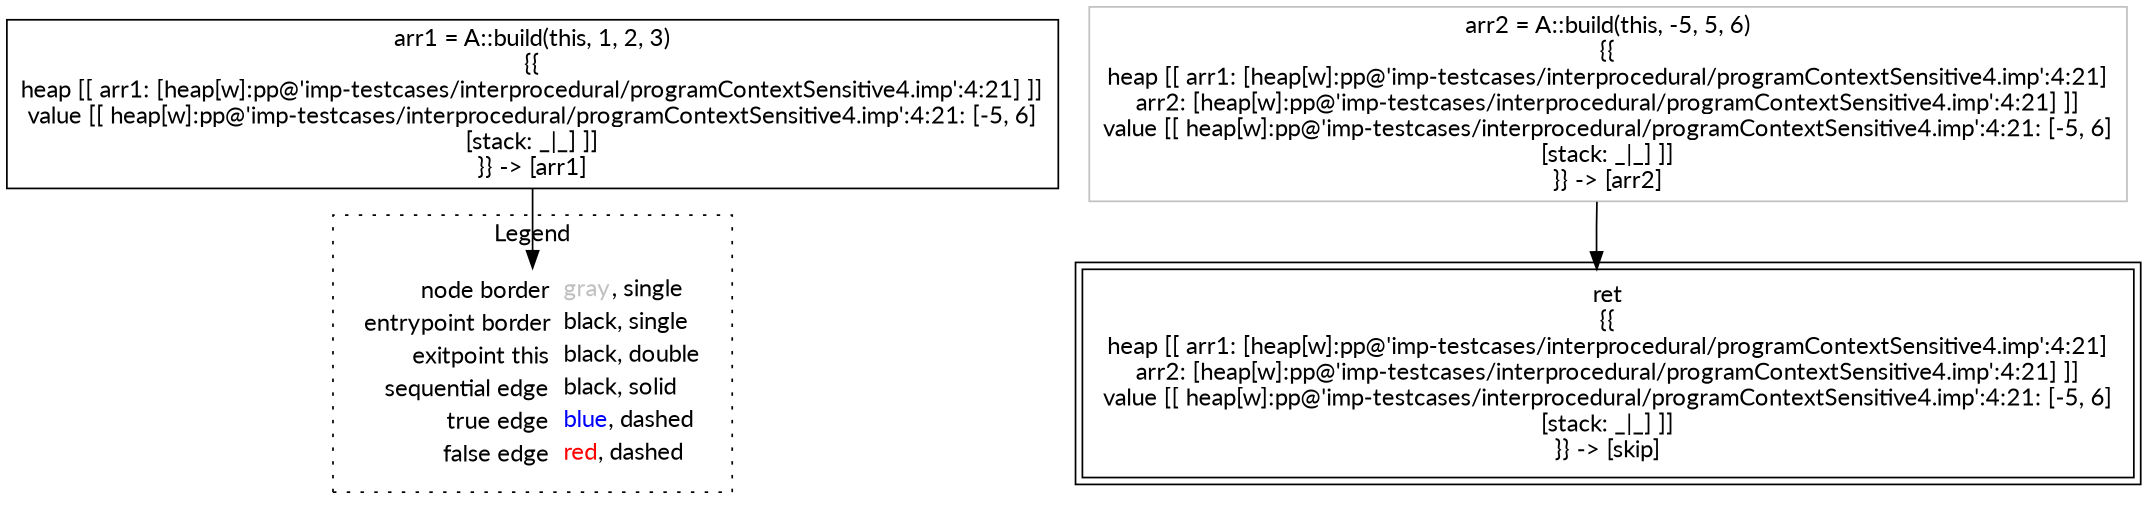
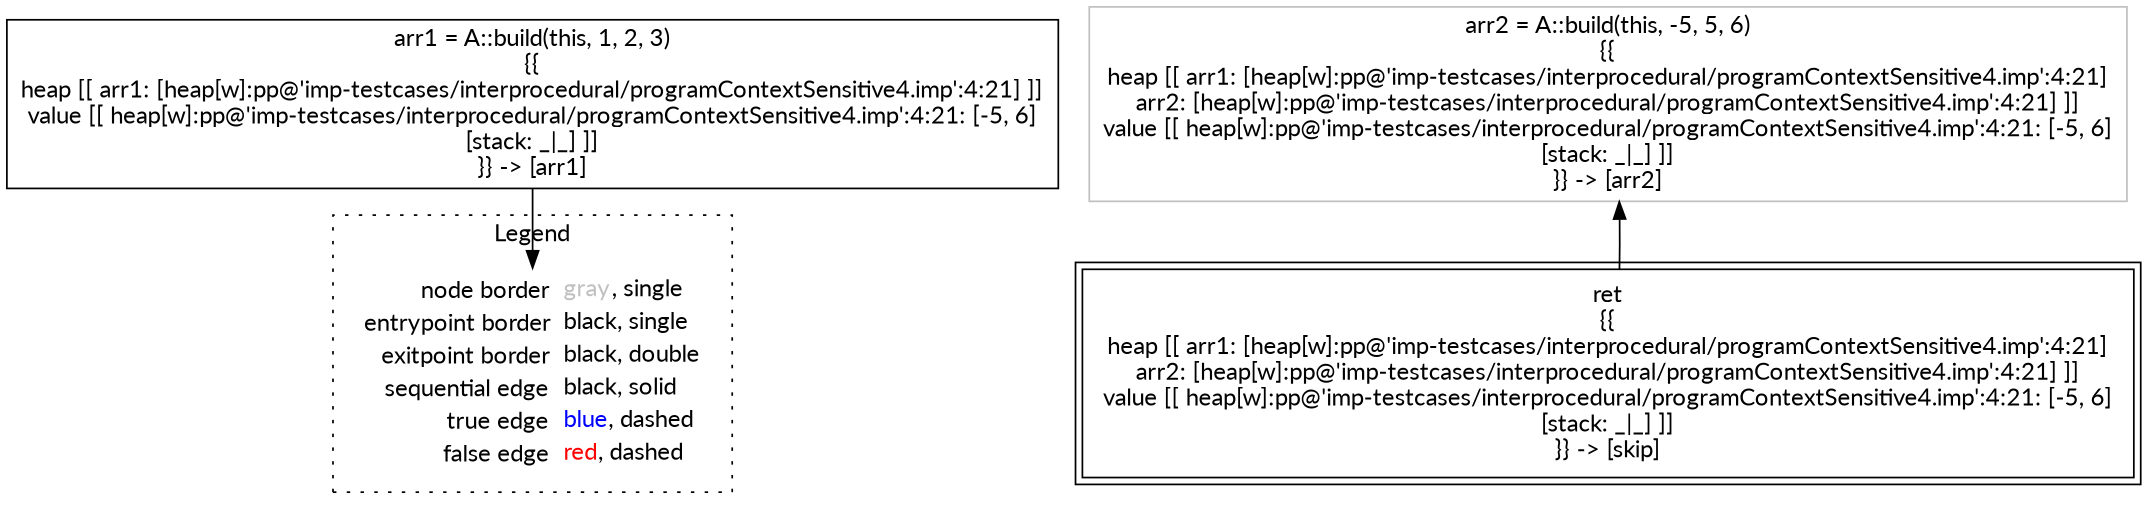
edge "arr2 = A::build(this, -5, 5, 6)" -> "ret": reversed
node "node border": text "exitpoint this" -> "exitpoint border"
